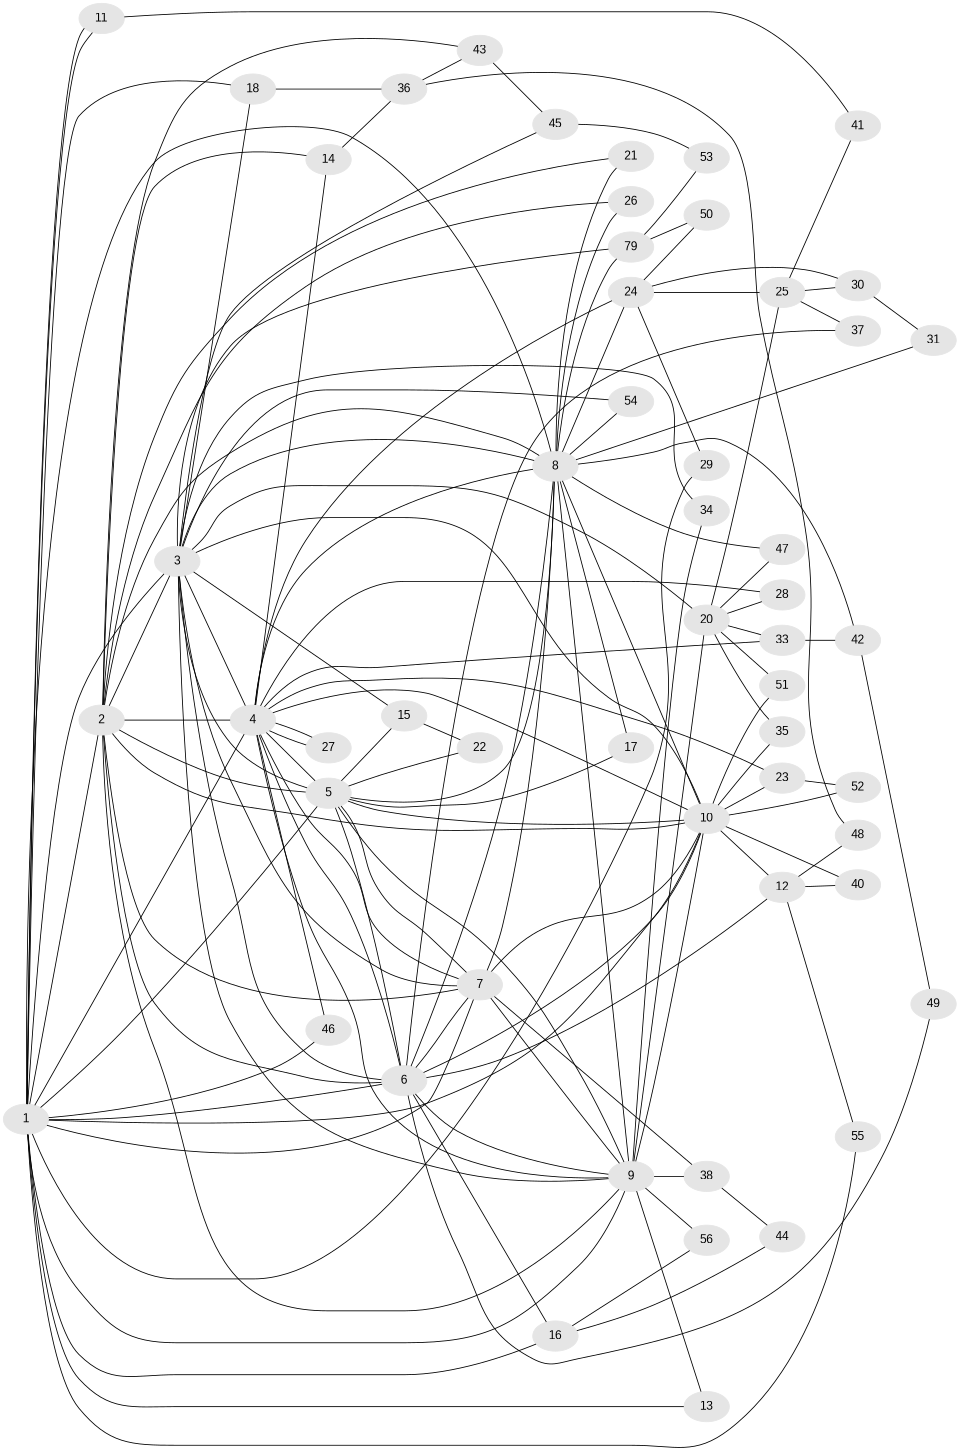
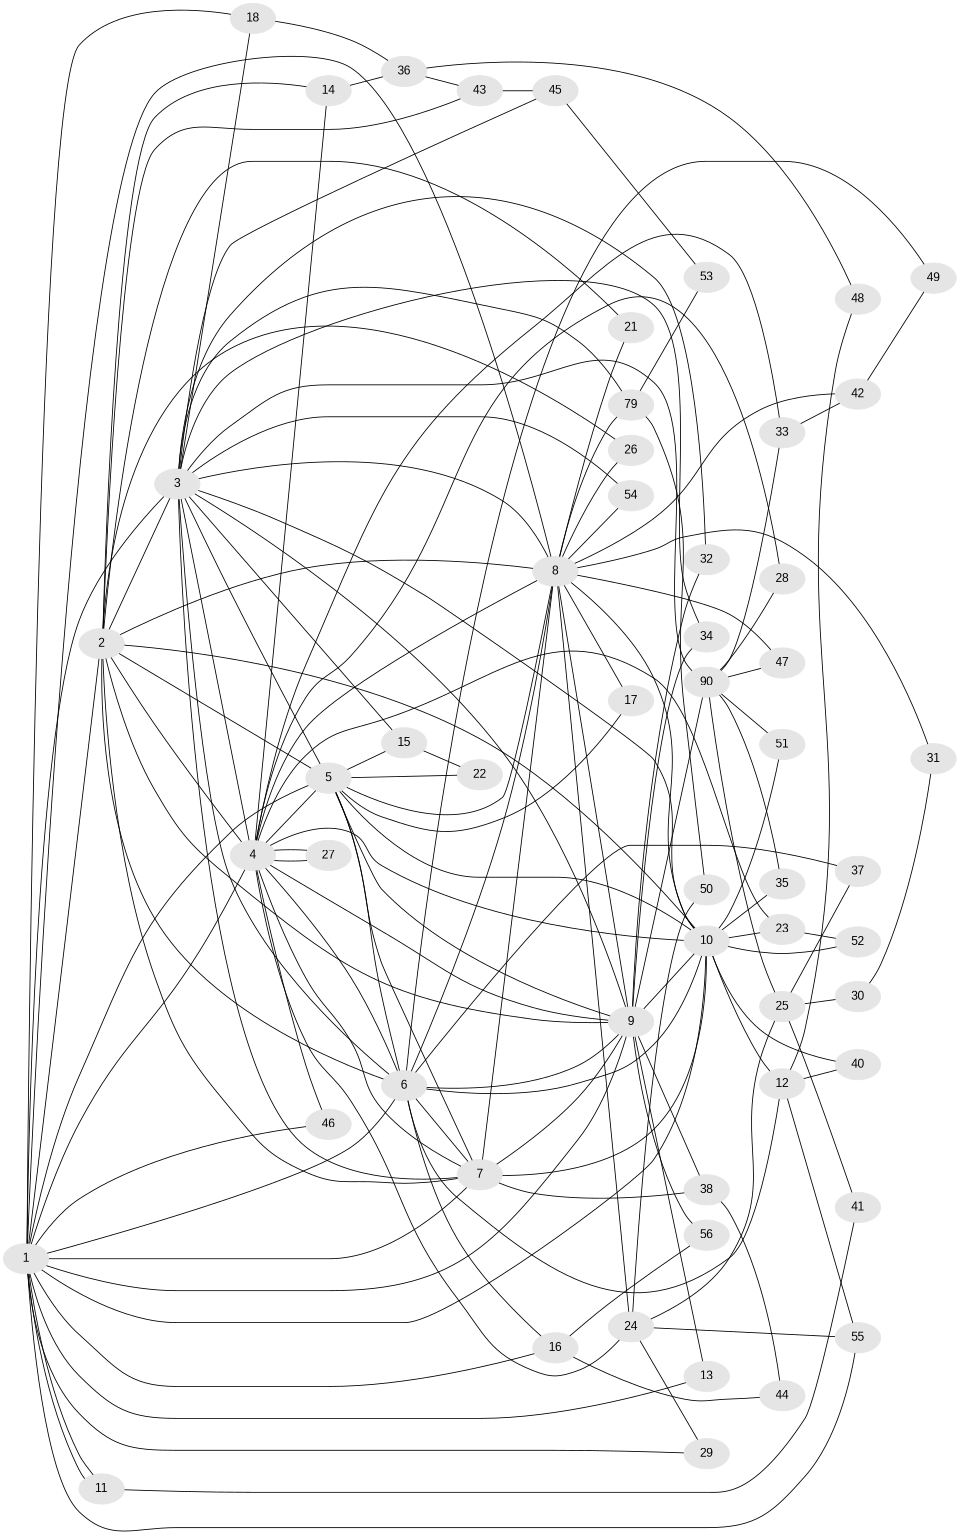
edge "30" -- "24": now "55" -- "24"
node "32": added
node "20": label "20" -> "90"
